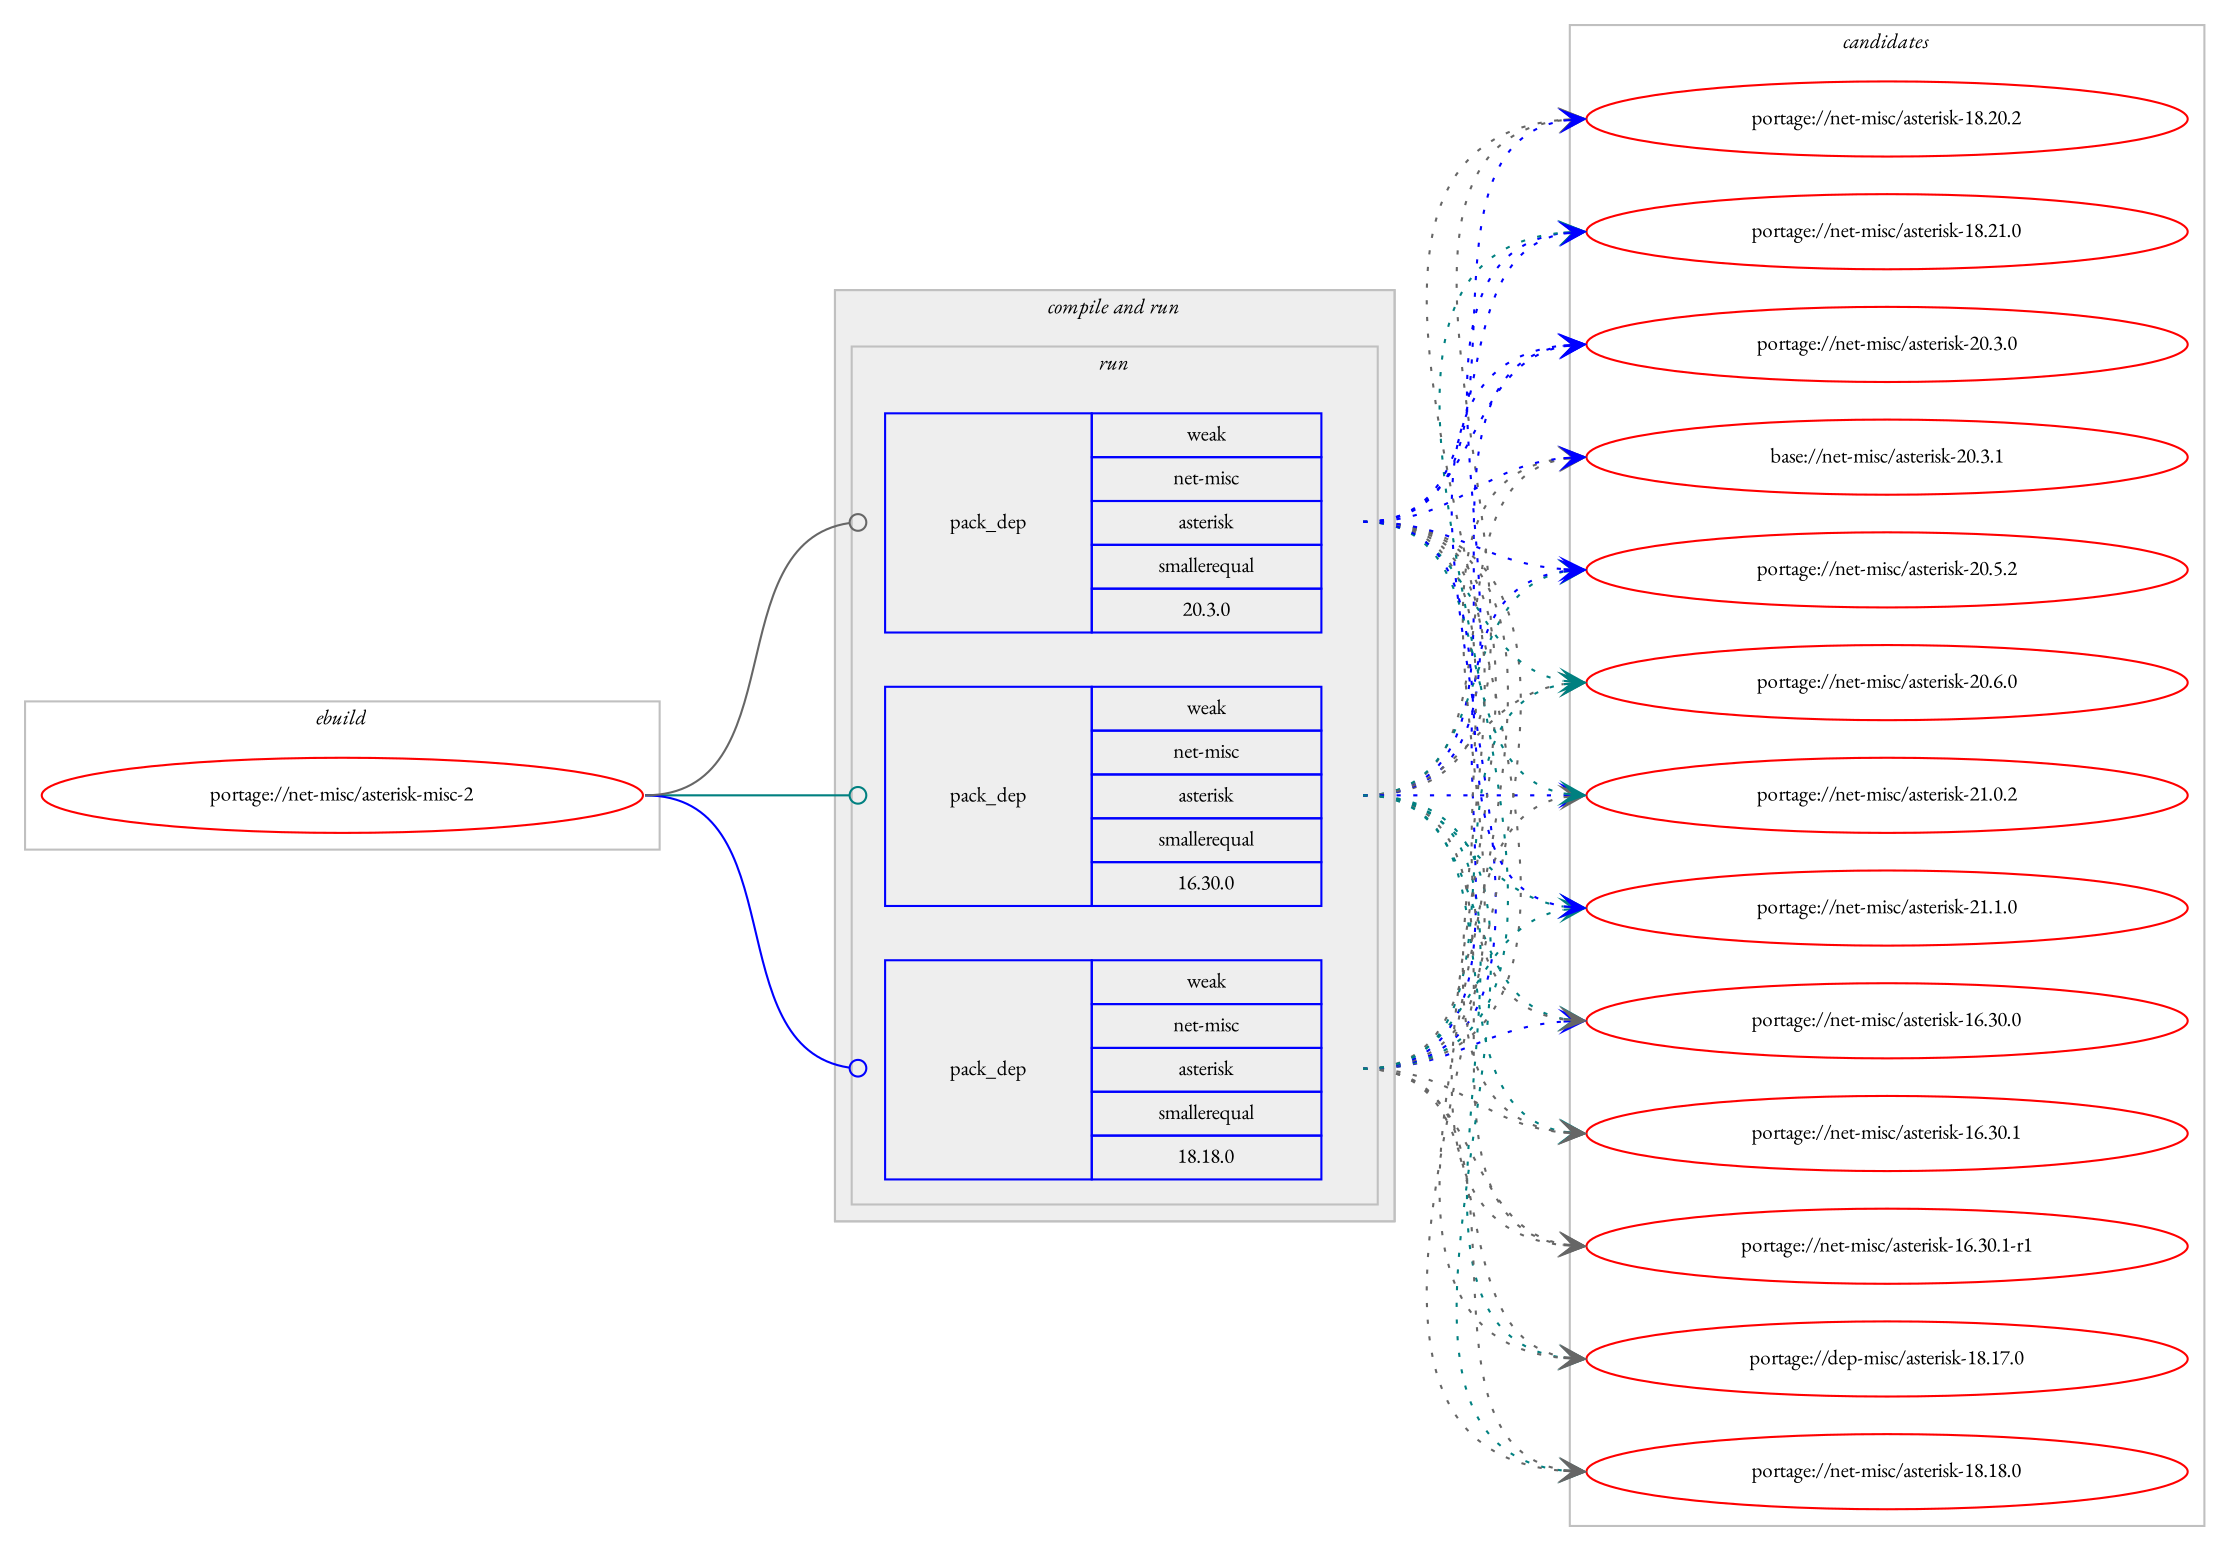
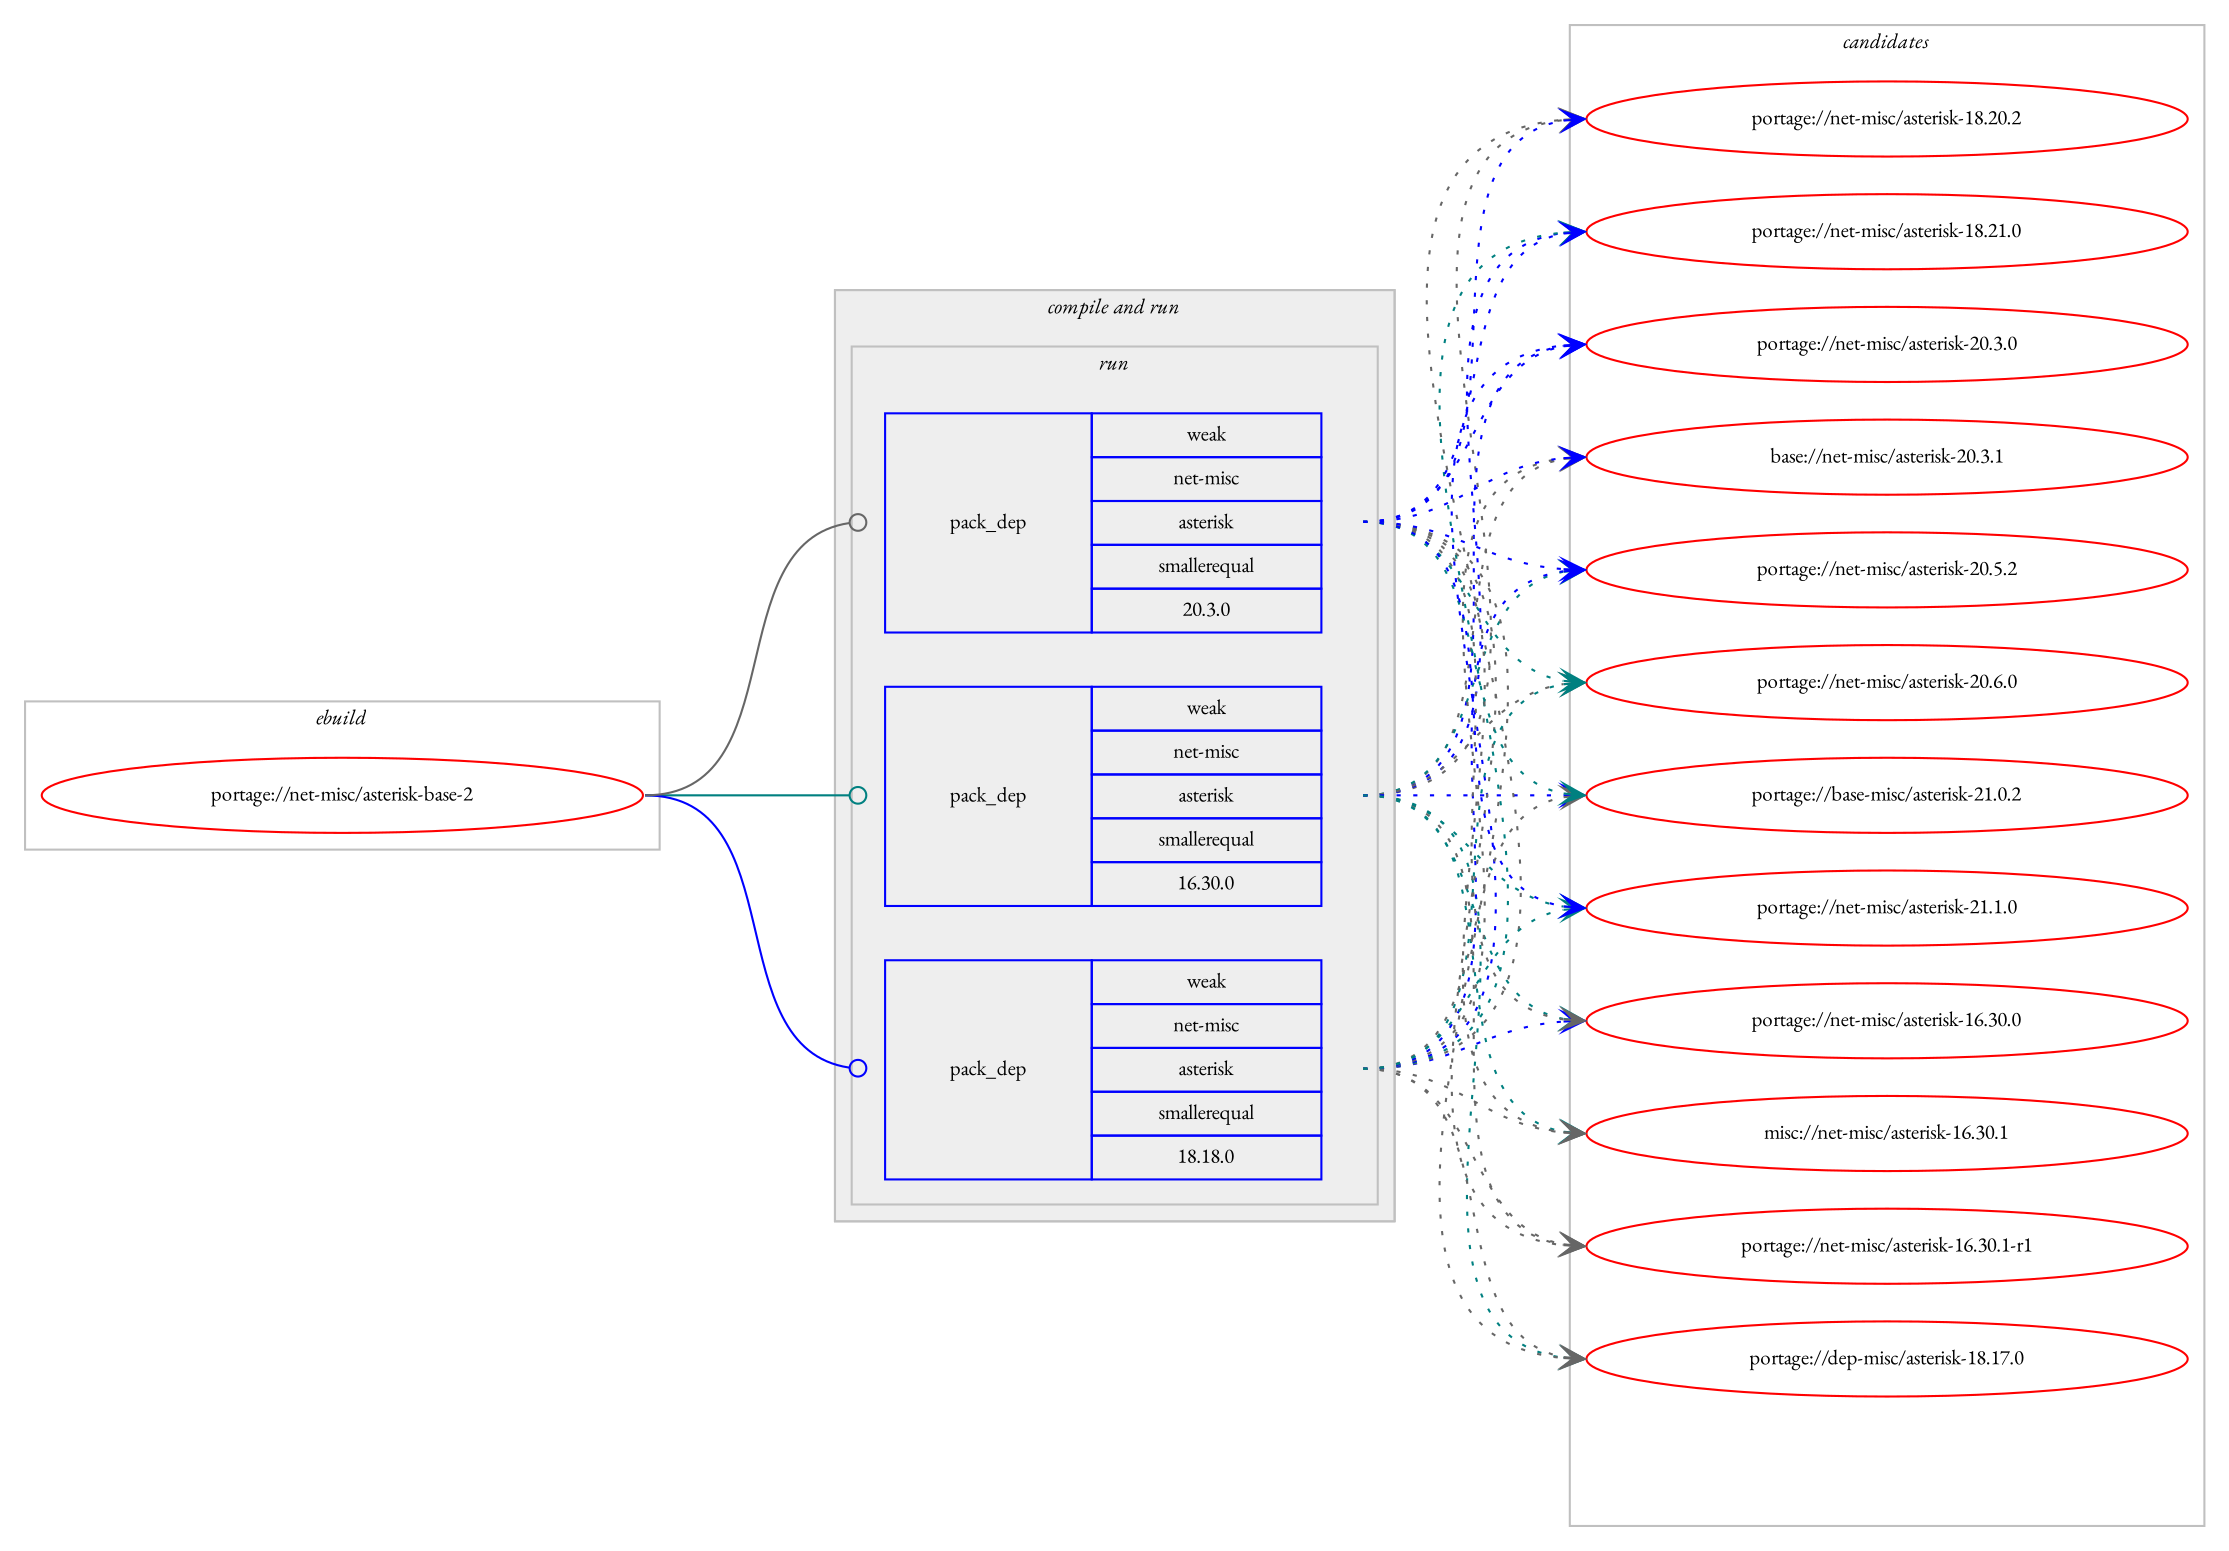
node "portage://net-misc/asterisk-misc-2": label "portage://net-misc/asterisk-misc-2" -> "portage://net-misc/asterisk-base-2"
node "portage://net-misc/asterisk-21.0.2": label "portage://net-misc/asterisk-21.0.2" -> "portage://base-misc/asterisk-21.0.2"
node "portage://net-misc/asterisk-16.30.1": label "portage://net-misc/asterisk-16.30.1" -> "misc://net-misc/asterisk-16.30.1"
node "portage://net-misc/asterisk-18.18.0": removed
